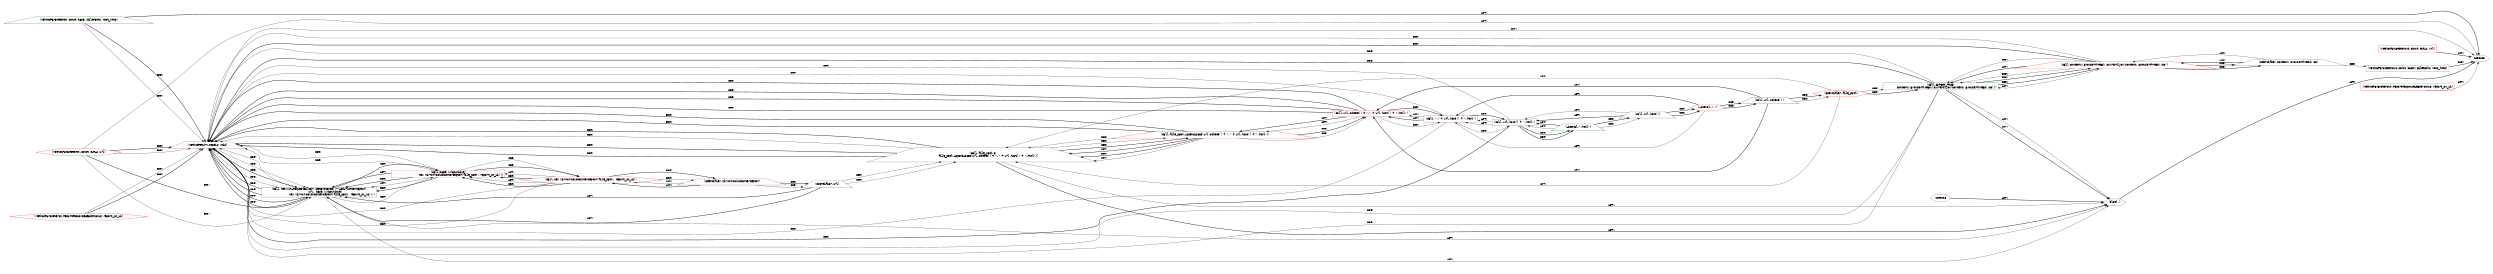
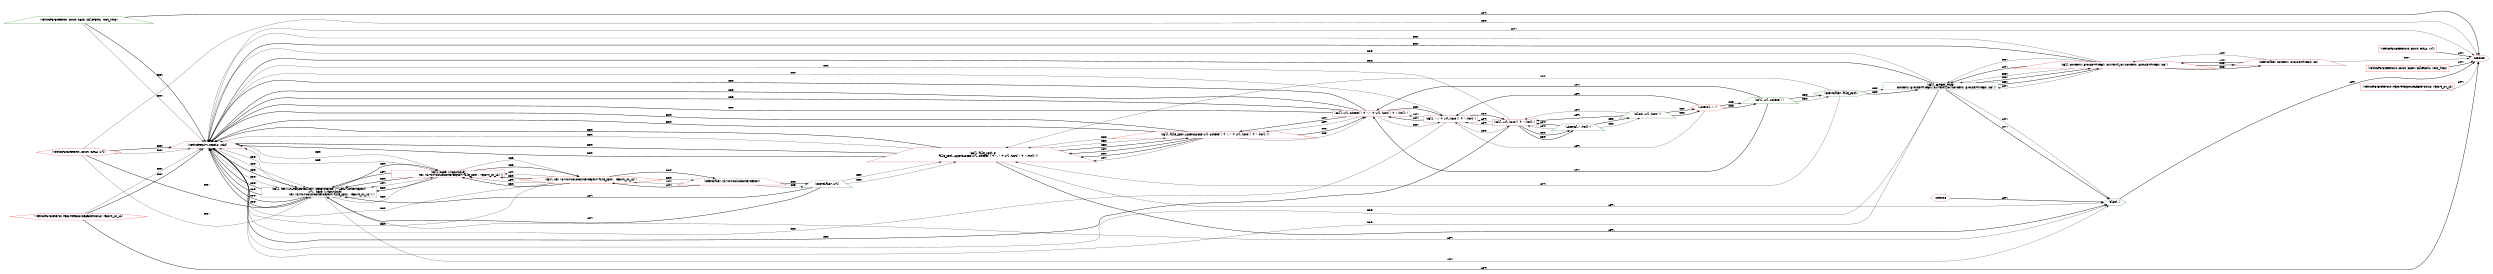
edge "(MethodParameterIn,const GURL& url)" -> "1000100": label "AST: " -> "CFG: "
edge "(MethodParameterOut,const base::FilePath& root_http)" -> "1000100": label "DDG: " -> "AST: "
edge "(Identifier,content::BrowserThread::IO)" -> "(MethodParameterOut,const base::FilePath& root_http)": now "(Identifier,content::BrowserThread::IO)" -> "1000100"
node "(Identifier,file_path)": color red -> darkgreen
node "(Call,url.host())": label "(Call,url.host())" -> "(Block,url.host())"
edge "(MethodParameterIn,ReportResponseHeadersOnUI report_on_ui)" -> "1000100": added, label "AST:"
